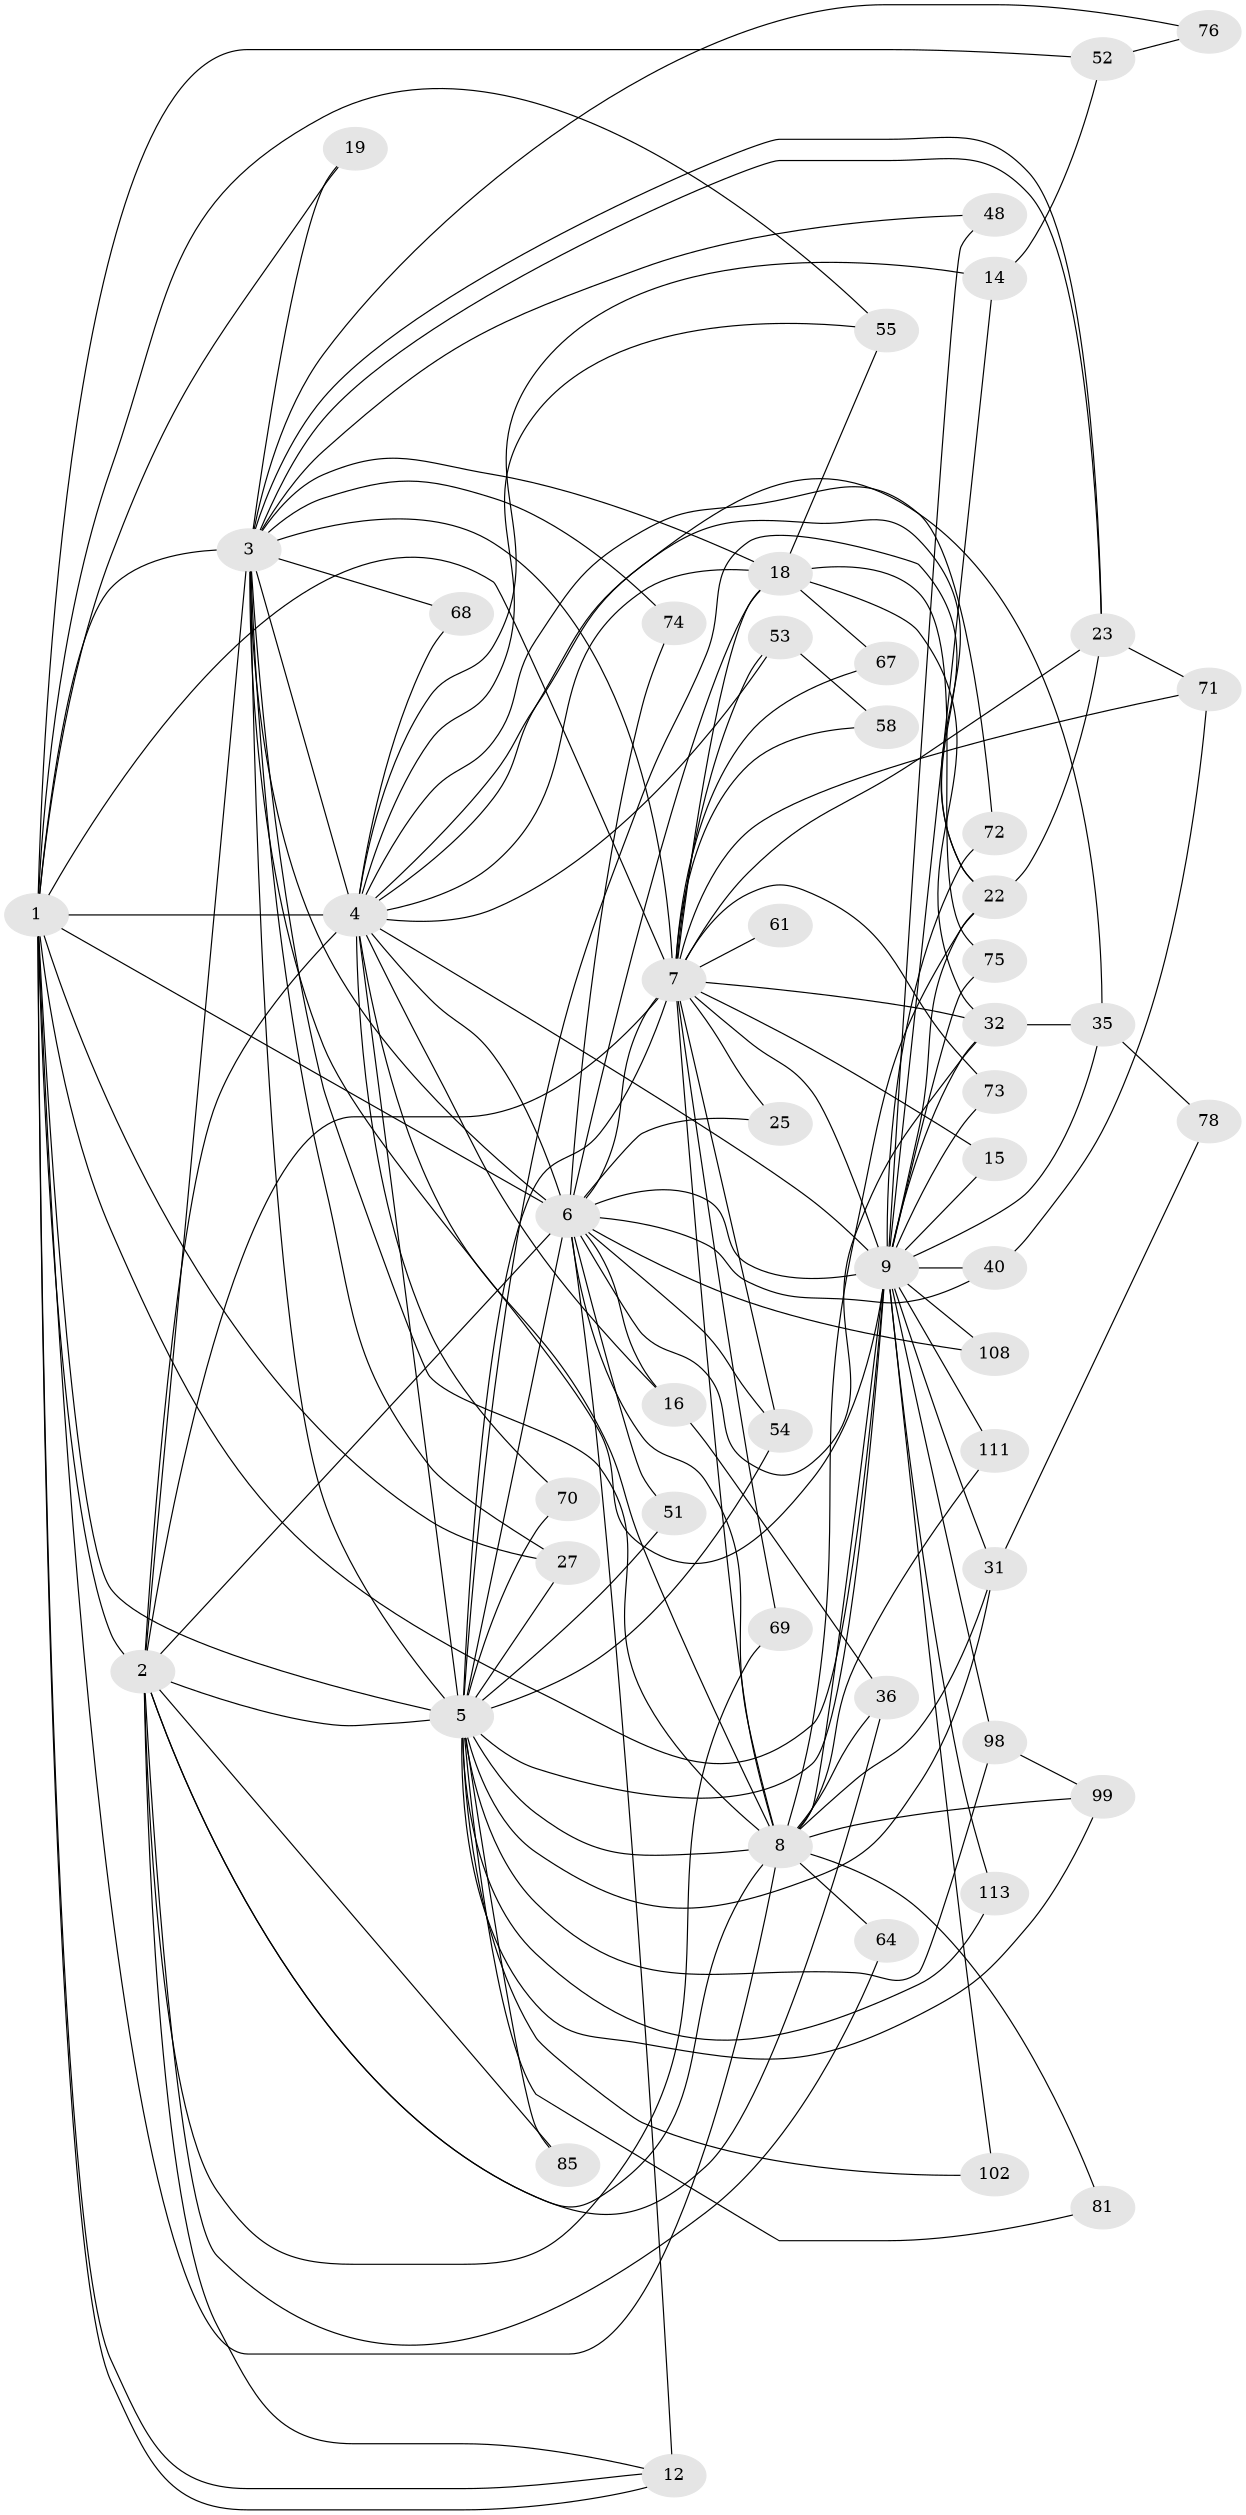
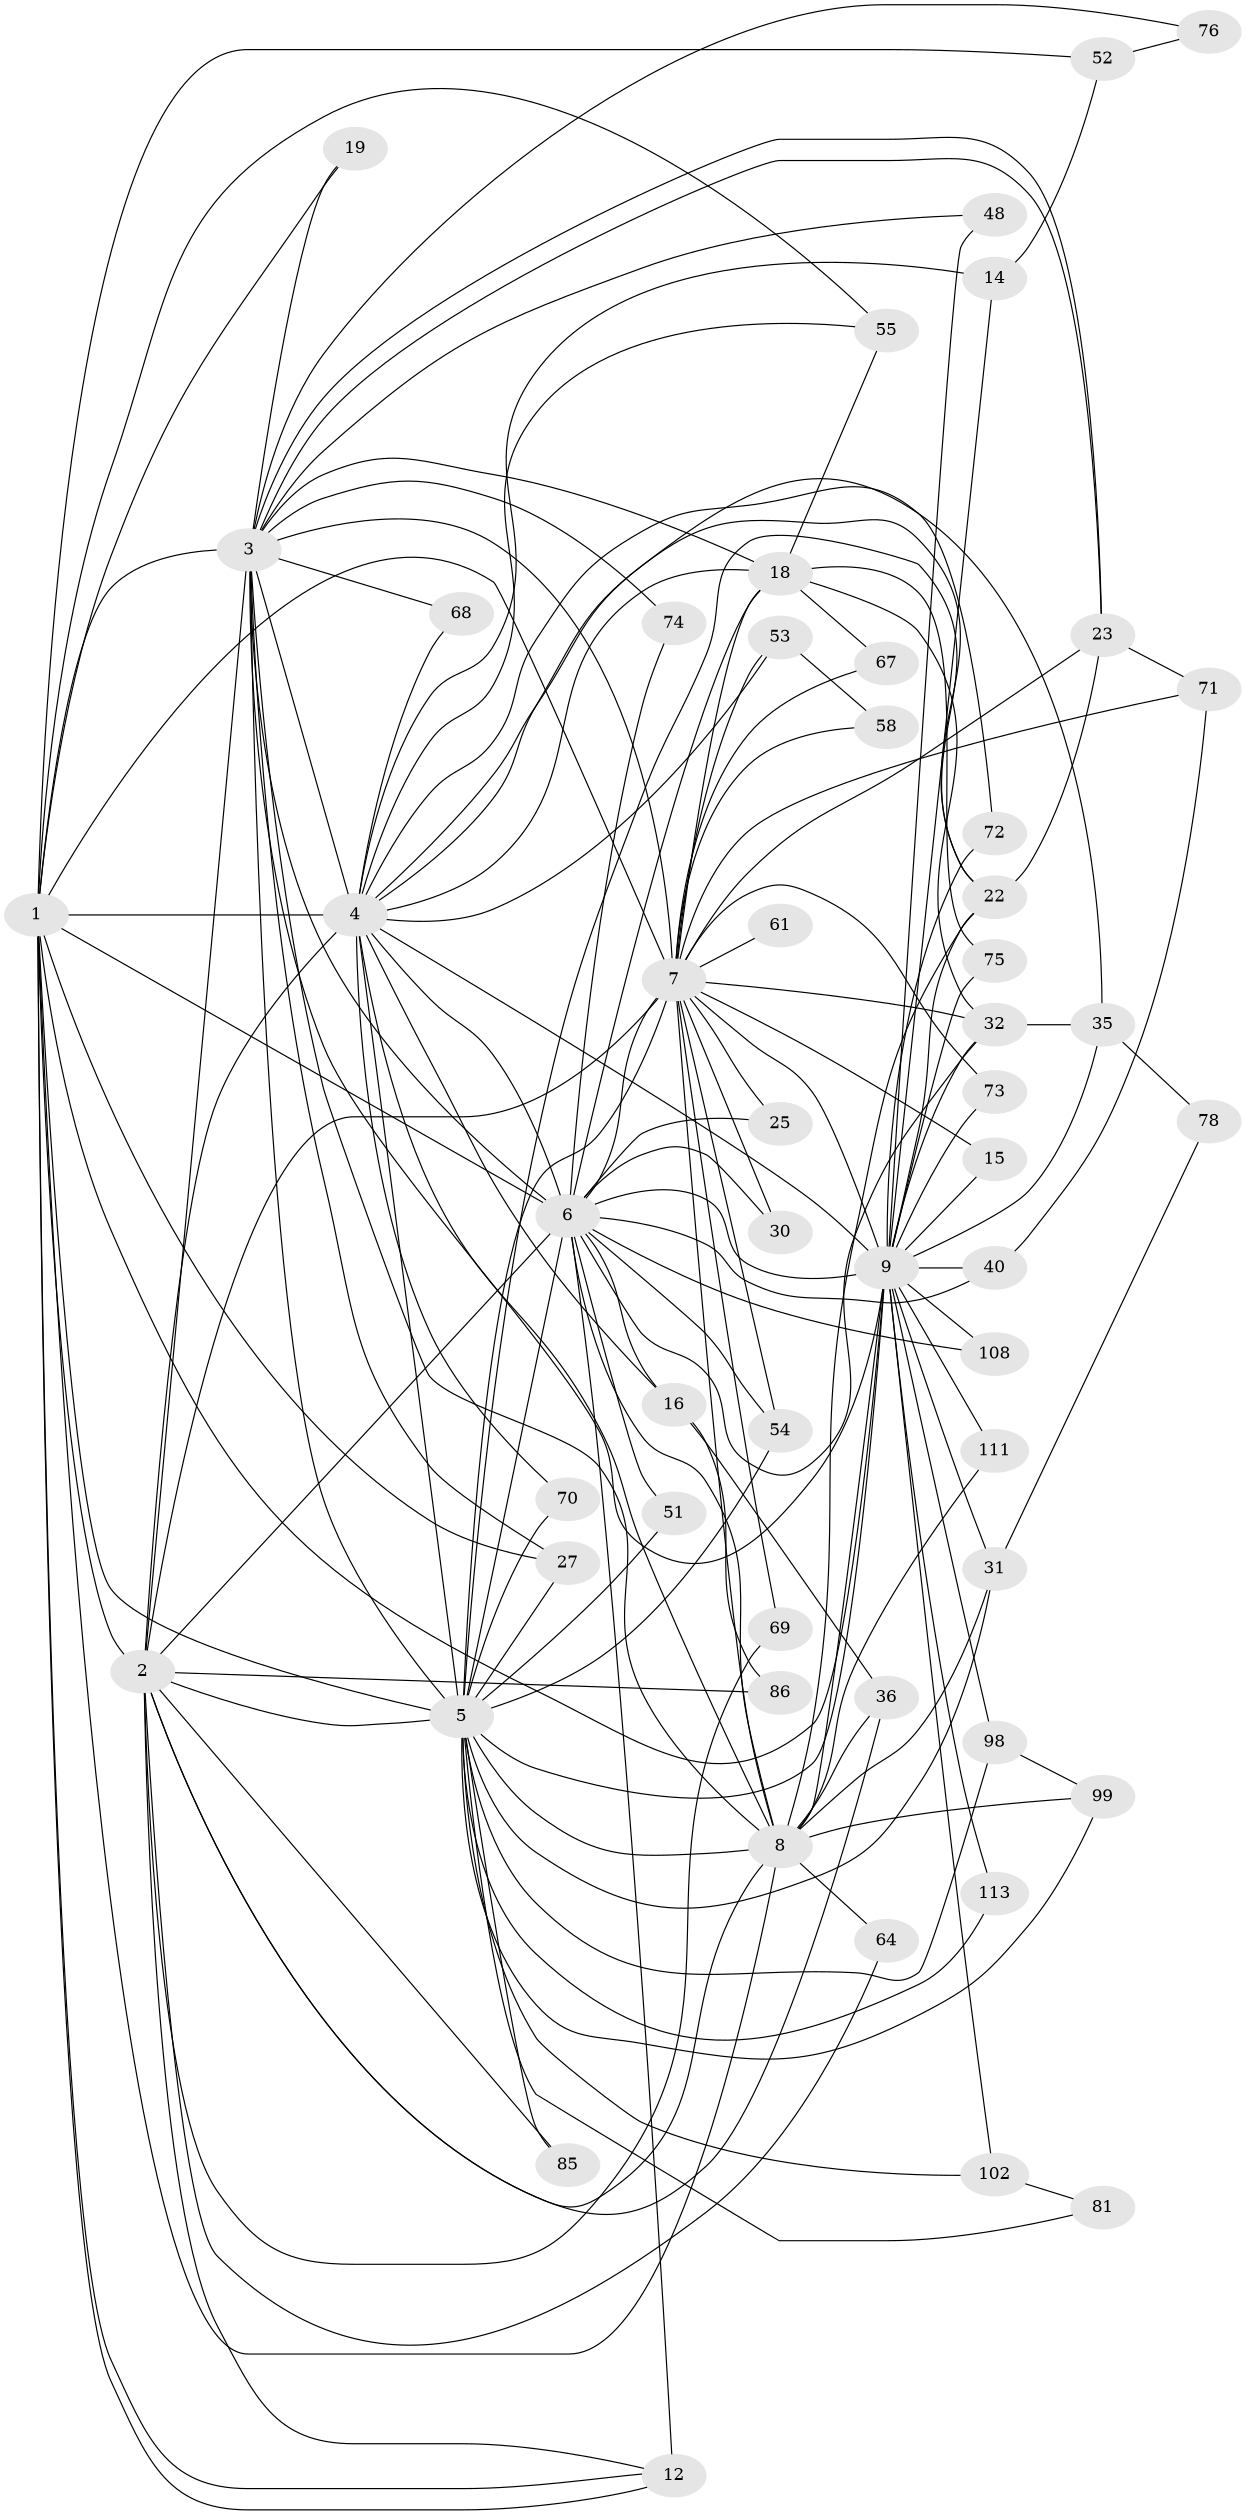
node "30": added
node "86": added
edge "8" -- "81": now "102" -- "81"
